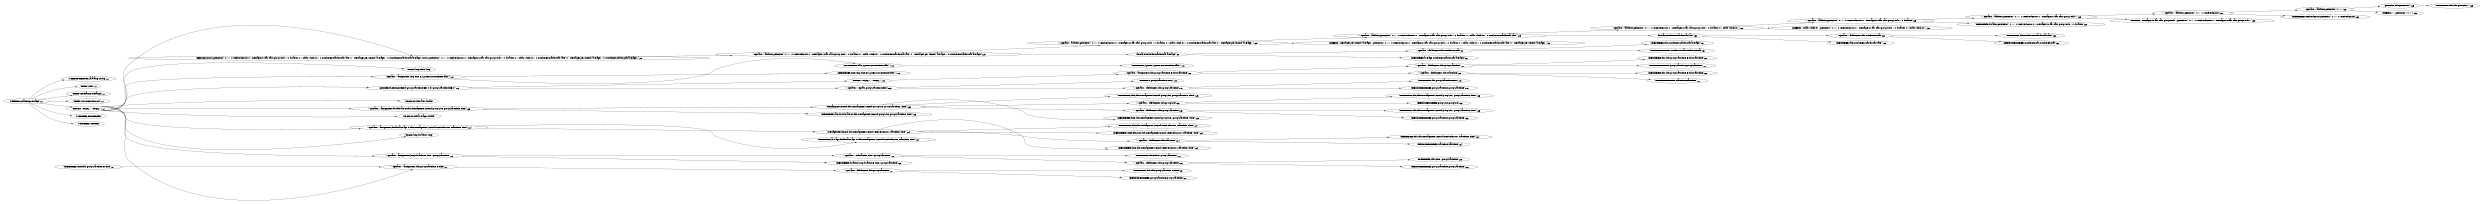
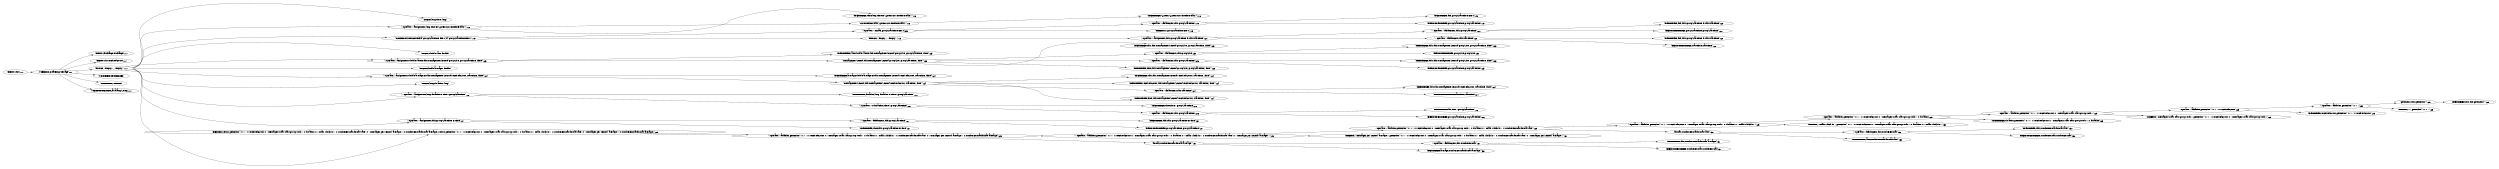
edge "(METHOD,createLogMessage)" -> "(PARAM,this)": reversed
edge "(IDENTIFIER,time,this.groupStartTime = time)" -> "(<operator>.assignment,this.groupStartTime = time)": reversed
